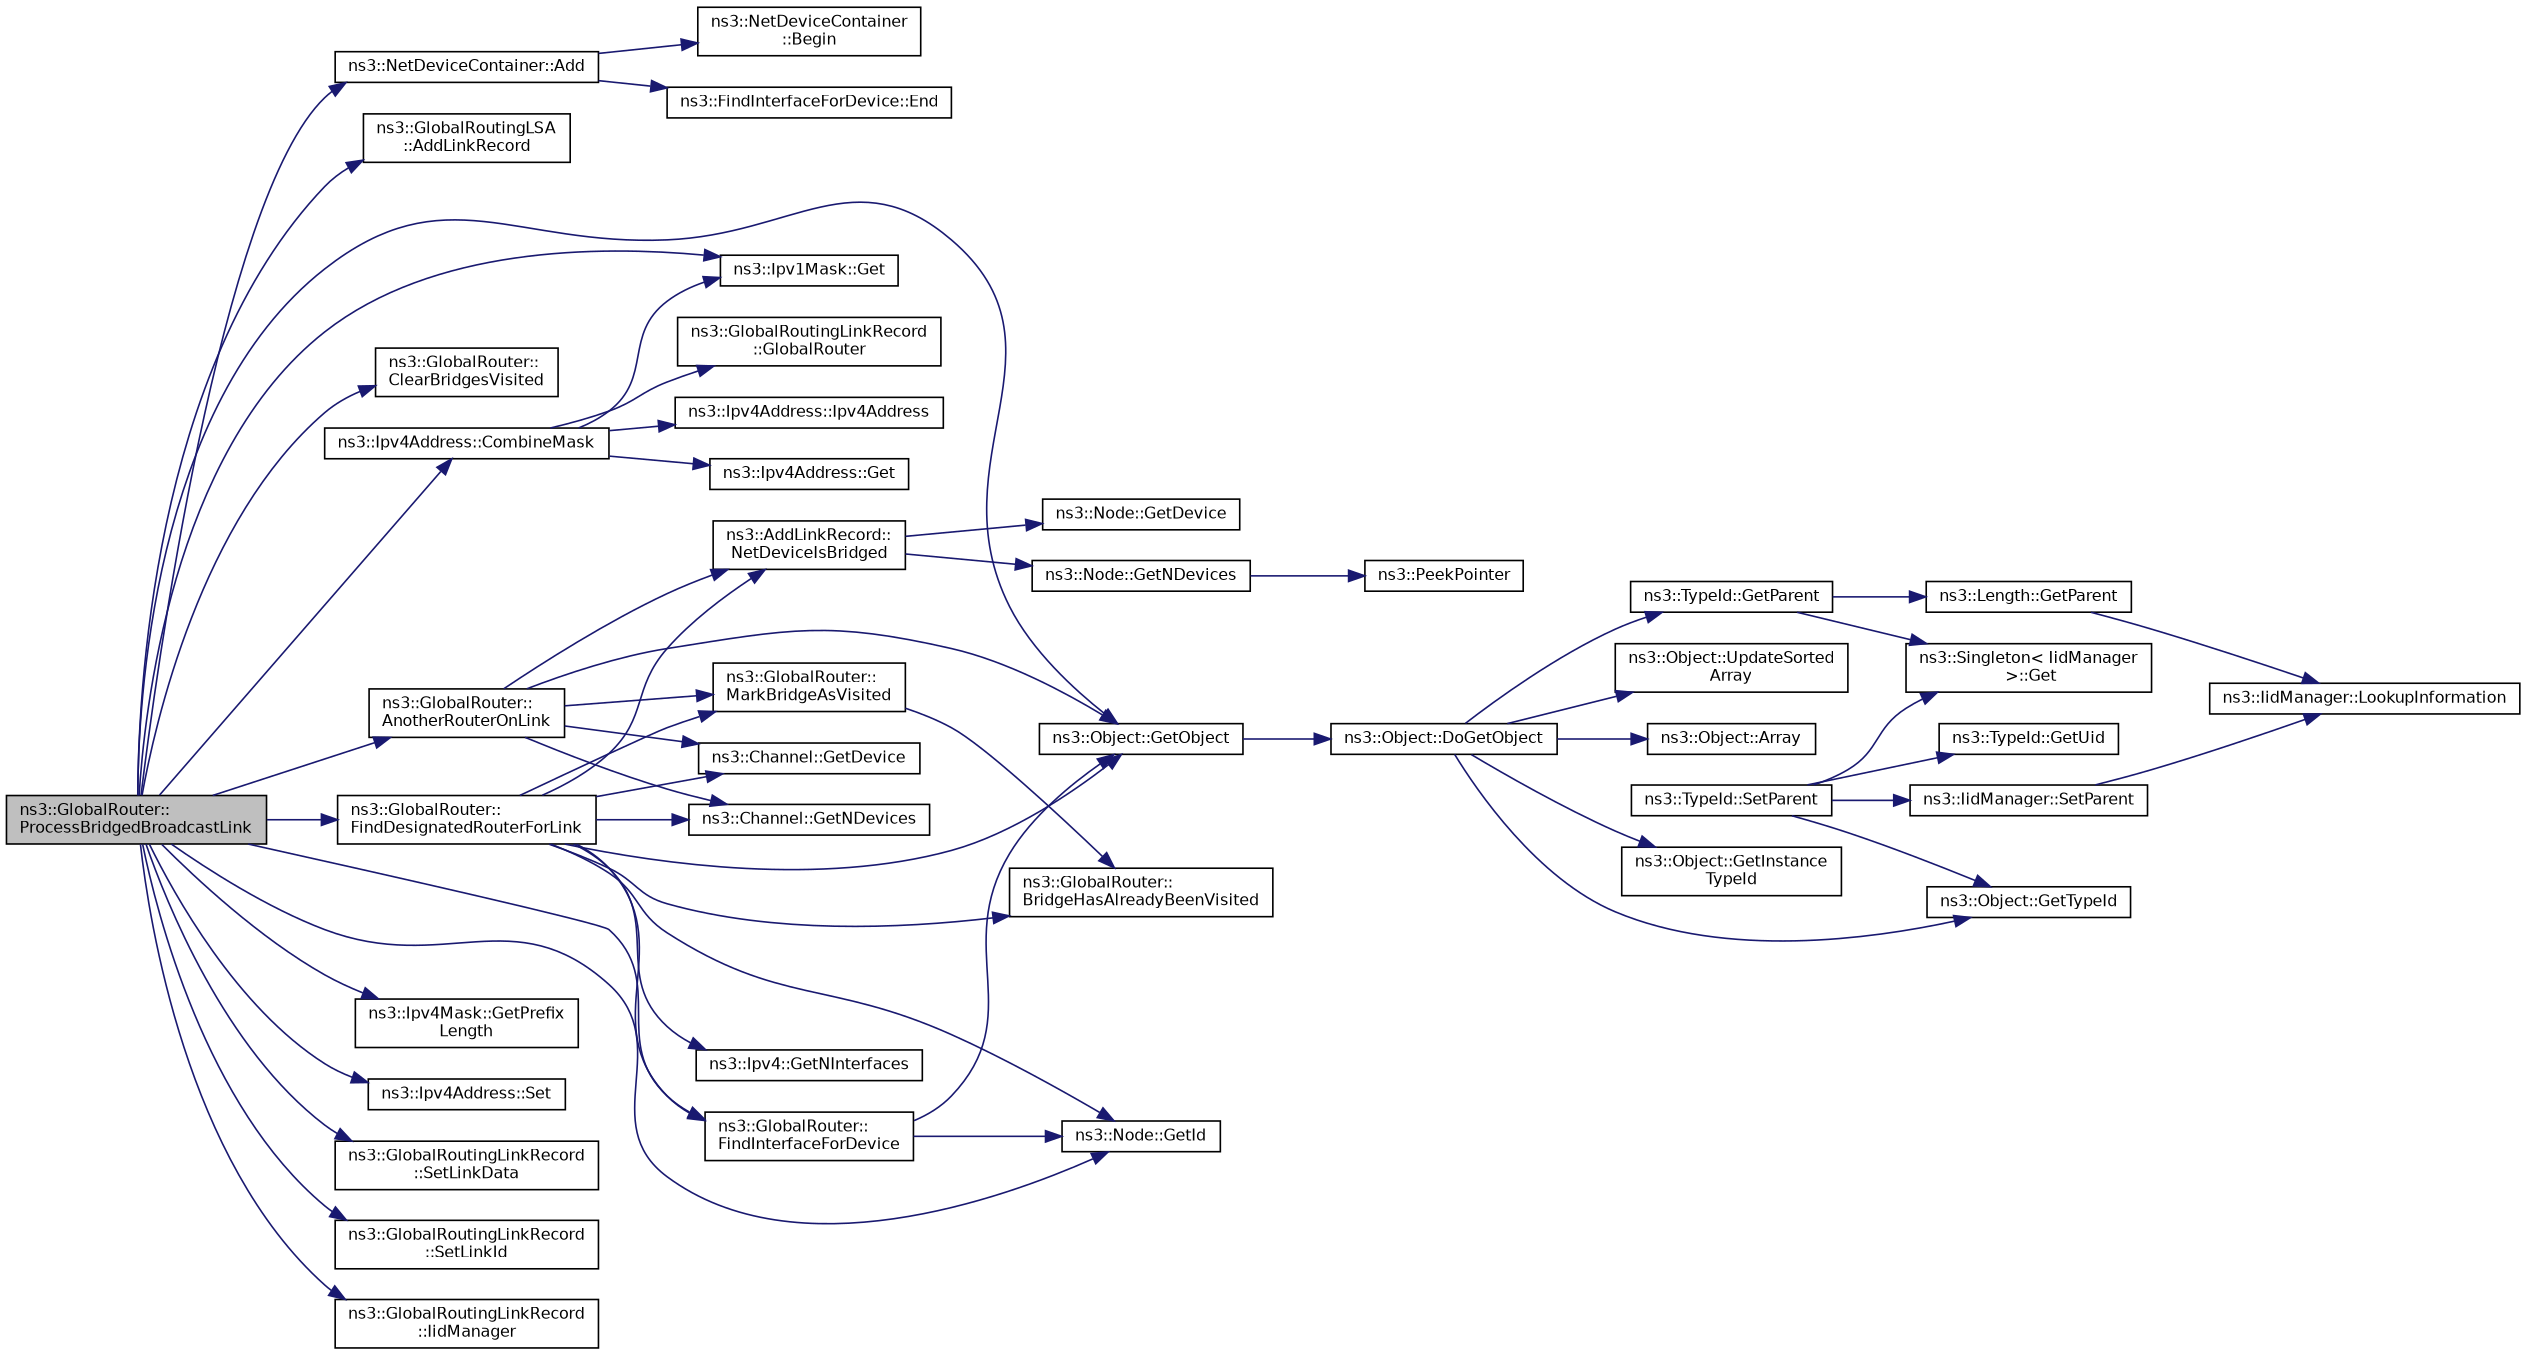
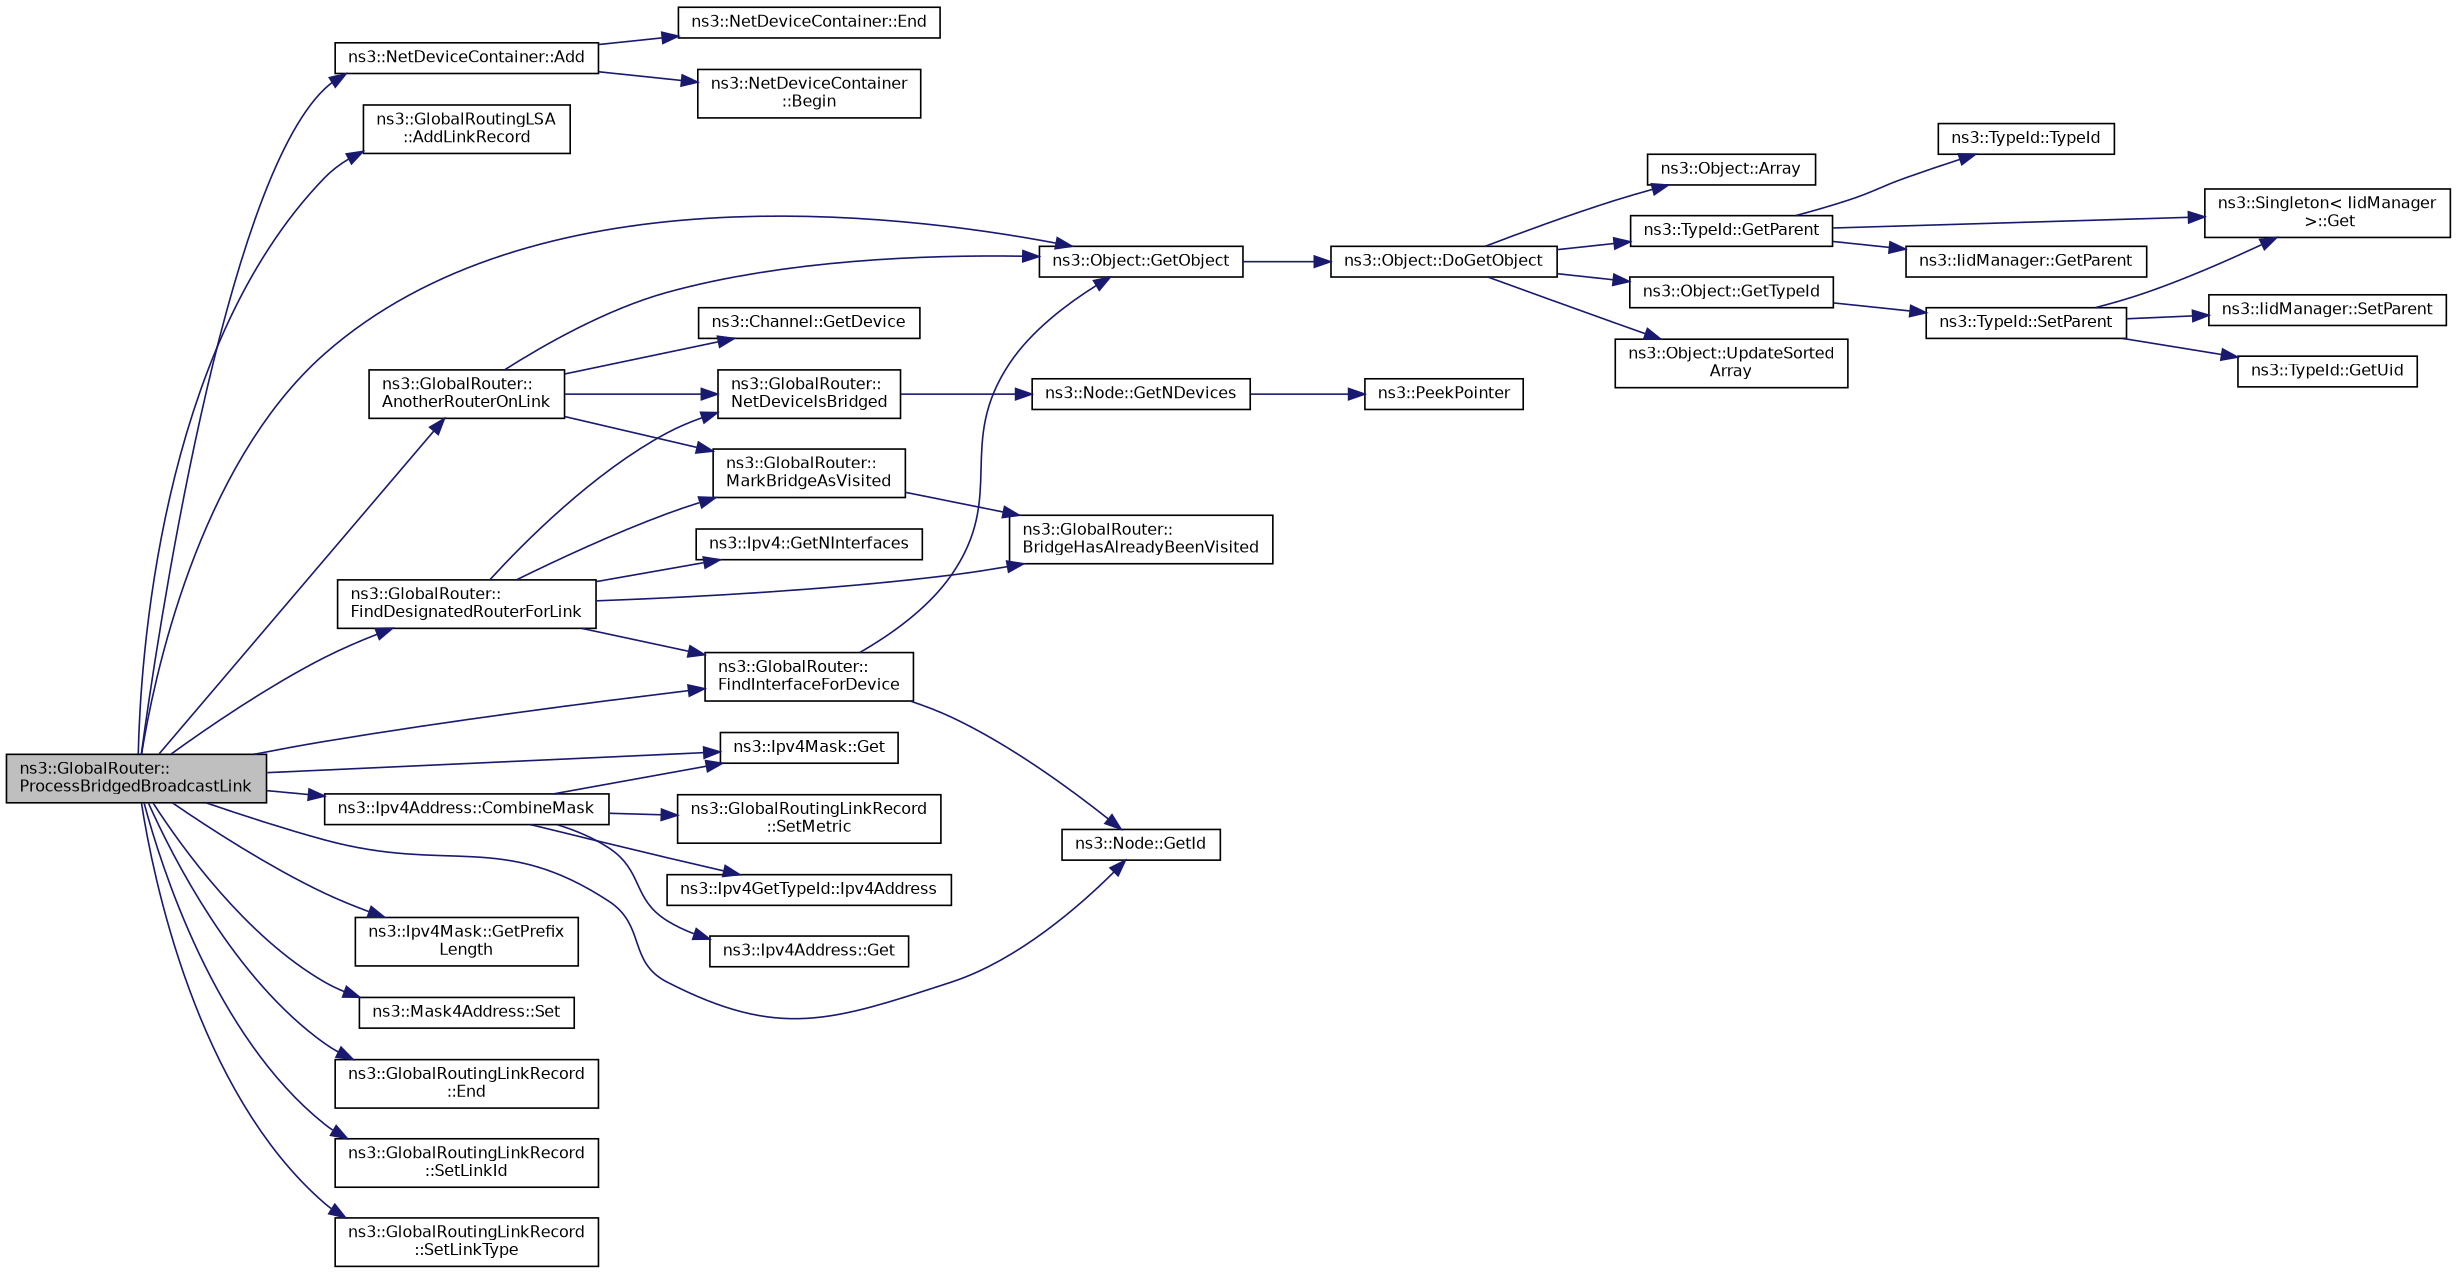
node "ns3::FindInterfaceForDevice::End": label "ns3::FindInterfaceForDevice::End" -> "ns3::NetDeviceContainer::End"
node "ns3::TypeId::TypeId": added
node "ns3::Ipv1Mask::Get": label "ns3::Ipv1Mask::Get" -> "ns3::Ipv4Mask::Get"
node "ns3::GlobalRoutingLinkRecord ::GlobalRouter": label "ns3::GlobalRoutingLinkRecord ::GlobalRouter" -> "ns3::GlobalRoutingLinkRecord ::SetMetric"
node "ns3::GlobalRouter:: ClearBridgesVisited": removed
node "ns3::Ipv4Address::Ipv4Address": label "ns3::Ipv4Address::Ipv4Address" -> "ns3::Ipv4GetTypeId::Ipv4Address"
node "ns3::Node::GetDevice": removed
node "ns3::AddLinkRecord:: NetDeviceIsBridged": label "ns3::AddLinkRecord:: NetDeviceIsBridged" -> "ns3::GlobalRouter:: NetDeviceIsBridged"
node "ns3::Length::GetParent": label "ns3::Length::GetParent" -> "ns3::IidManager::GetParent"
node "ns3::IidManager::LookupInformation": removed
edge "ns3::GlobalRouter:: FindDesignatedRouterForLink" -> "ns3::Channel::GetDevice": removed
node "ns3::Channel::GetNDevices": removed
edge "ns3::TypeId::SetParent" -> "ns3::Object::GetTypeId": reversed
edge "ns3::GlobalRouter:: FindDesignatedRouterForLink" -> "ns3::Object::GetObject": removed
node "ns3::Object::GetInstance TypeId": removed
edge "ns3::GlobalRouter:: FindDesignatedRouterForLink" -> "ns3::Node::GetId": removed
node "ns3::Ipv4Address::Set": label "ns3::Ipv4Address::Set" -> "ns3::Mask4Address::Set"
node "ns3::GlobalRoutingLinkRecord ::SetLinkData": label "ns3::GlobalRoutingLinkRecord ::SetLinkData" -> "ns3::GlobalRoutingLinkRecord ::End"
node "ns3::GlobalRoutingLinkRecord ::IidManager": label "ns3::GlobalRoutingLinkRecord ::IidManager" -> "ns3::GlobalRoutingLinkRecord ::SetLinkType"
